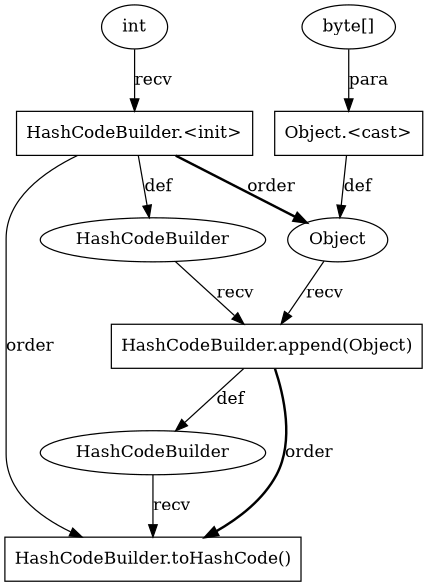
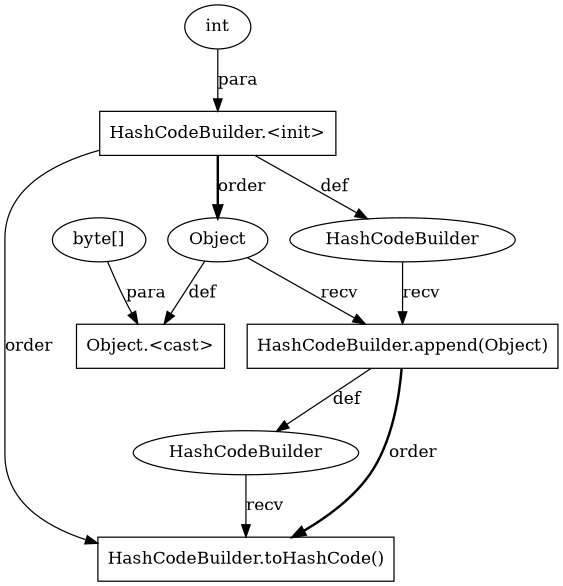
edge "int" -> "HashCodeBuilder.<init>": label "recv" -> "para"
edge "Object.<cast>" -> "Object": reversed
